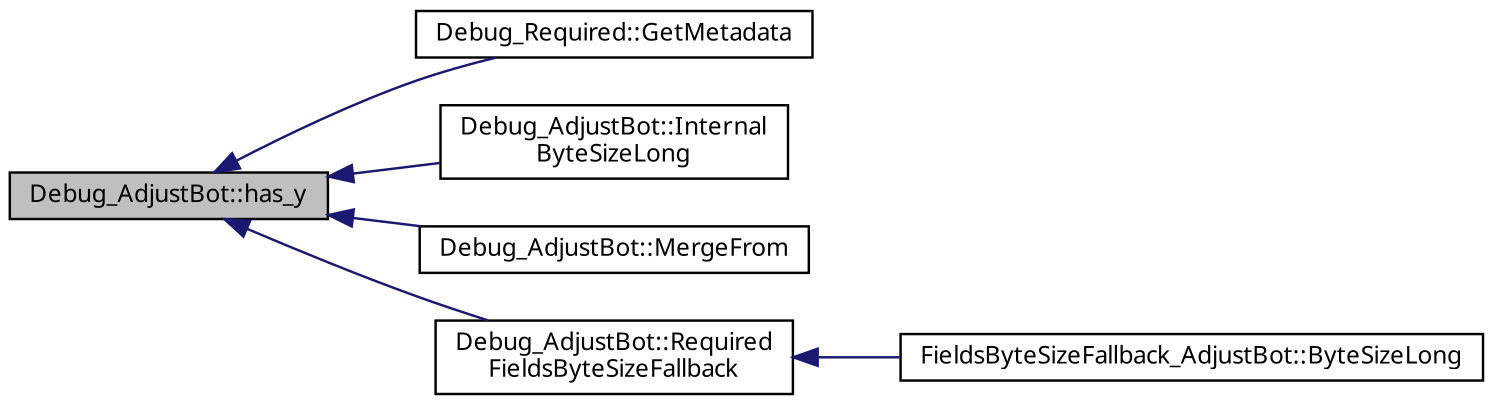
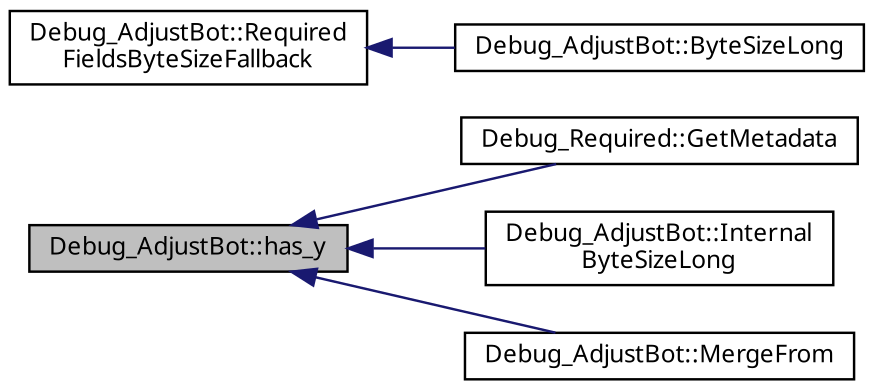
edge "Debug_AdjustBot::Required FieldsByteSizeFallback" -> "Debug_AdjustBot::has_y": removed
node "FieldsByteSizeFallback_AdjustBot::ByteSizeLong": label "FieldsByteSizeFallback_AdjustBot::ByteSizeLong" -> "Debug_AdjustBot::ByteSizeLong"
